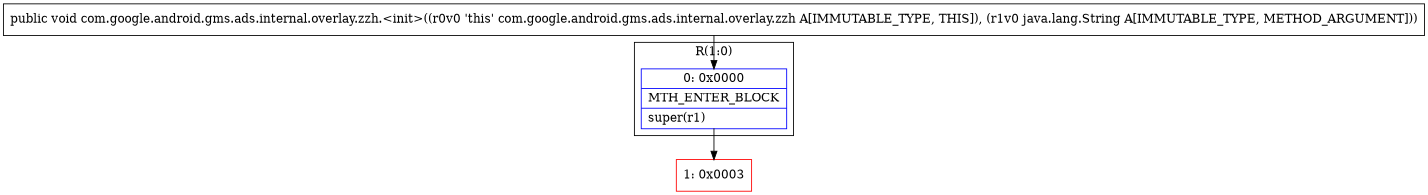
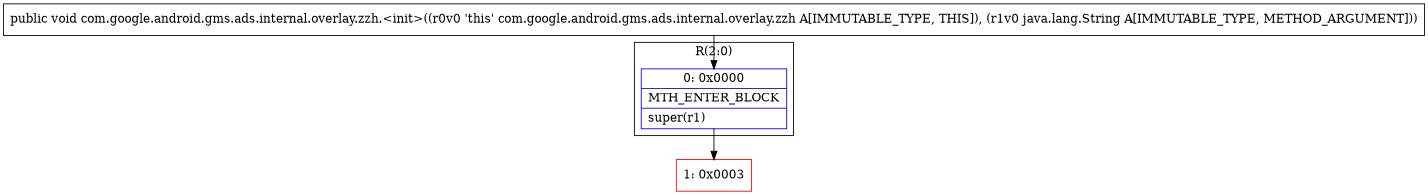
cluster "R(1:0)": label "R(1:0)" -> "R(2:0)"
